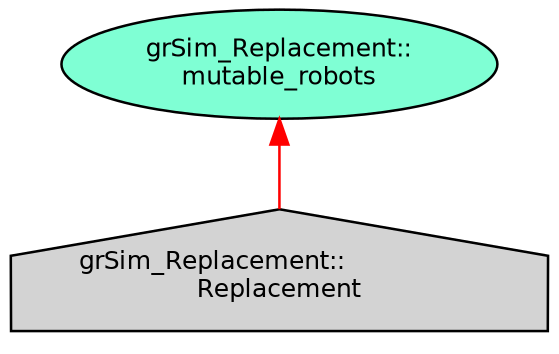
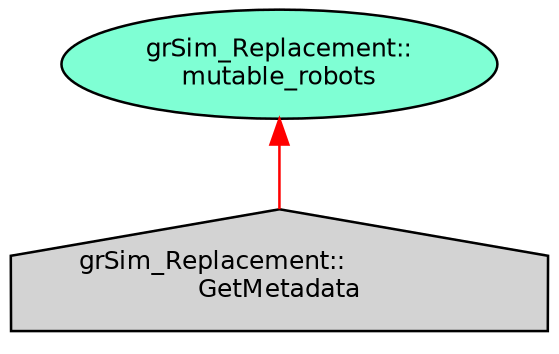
node "grSim_Replacement:: Replacement": label "grSim_Replacement:: Replacement" -> "grSim_Replacement:: GetMetadata"
